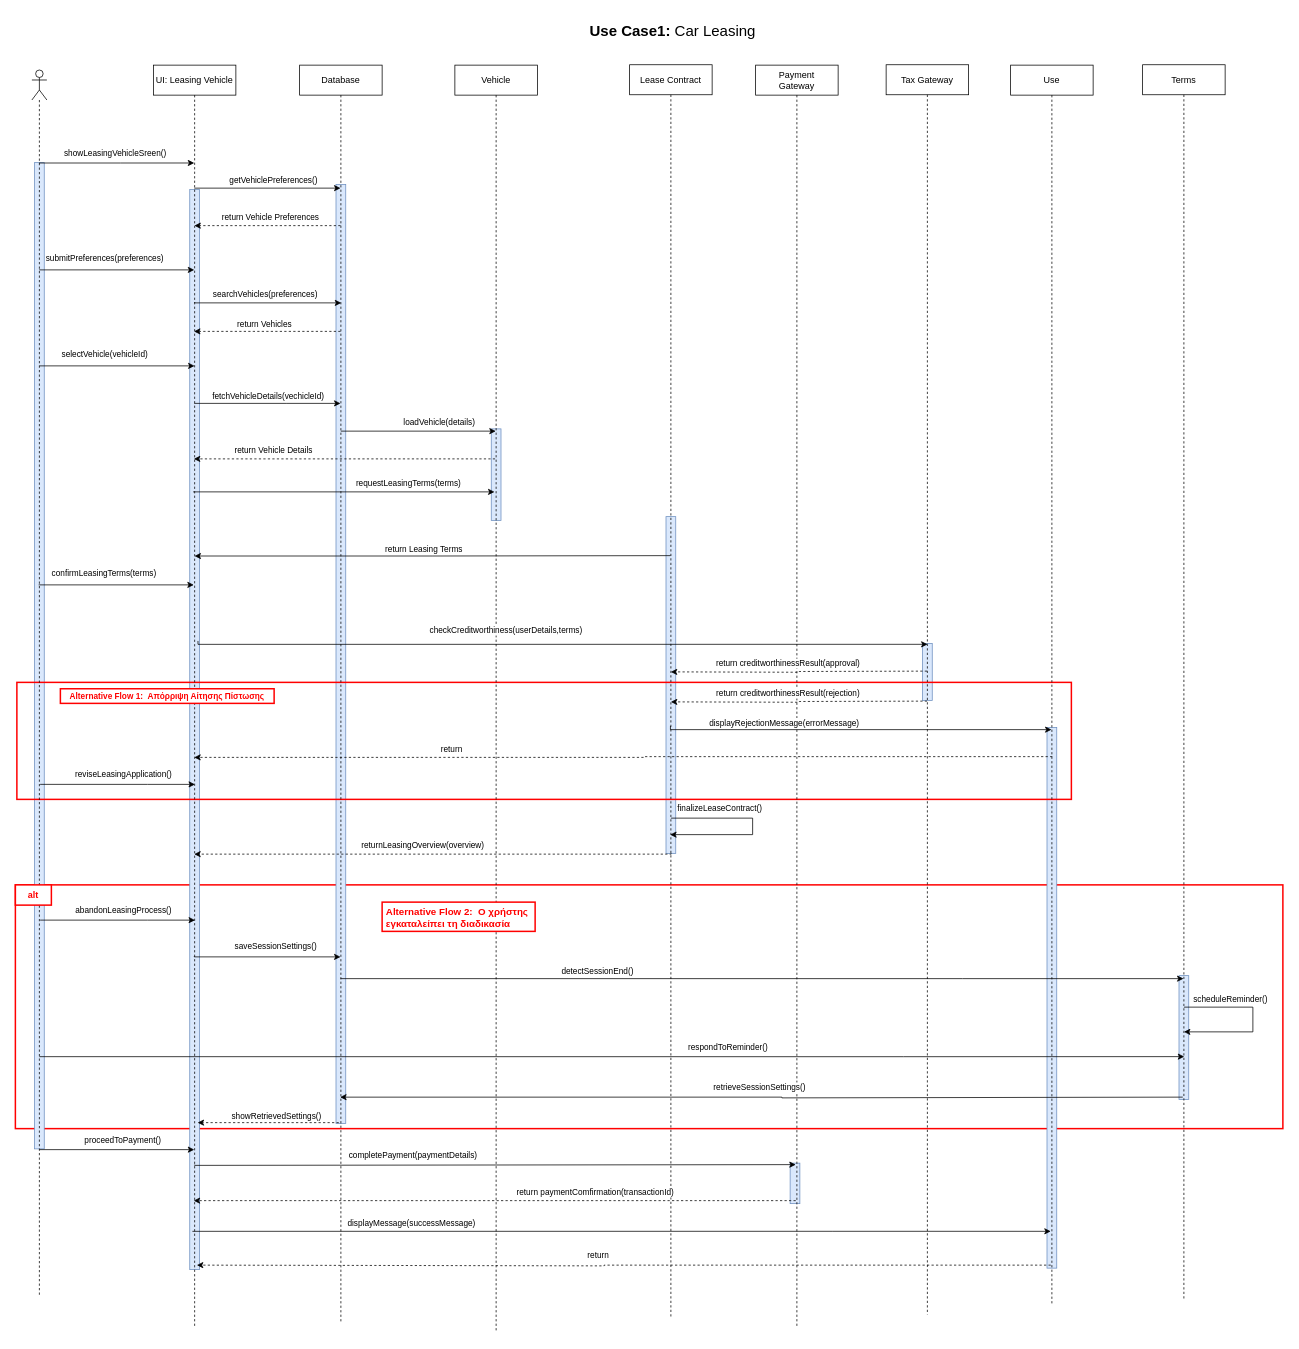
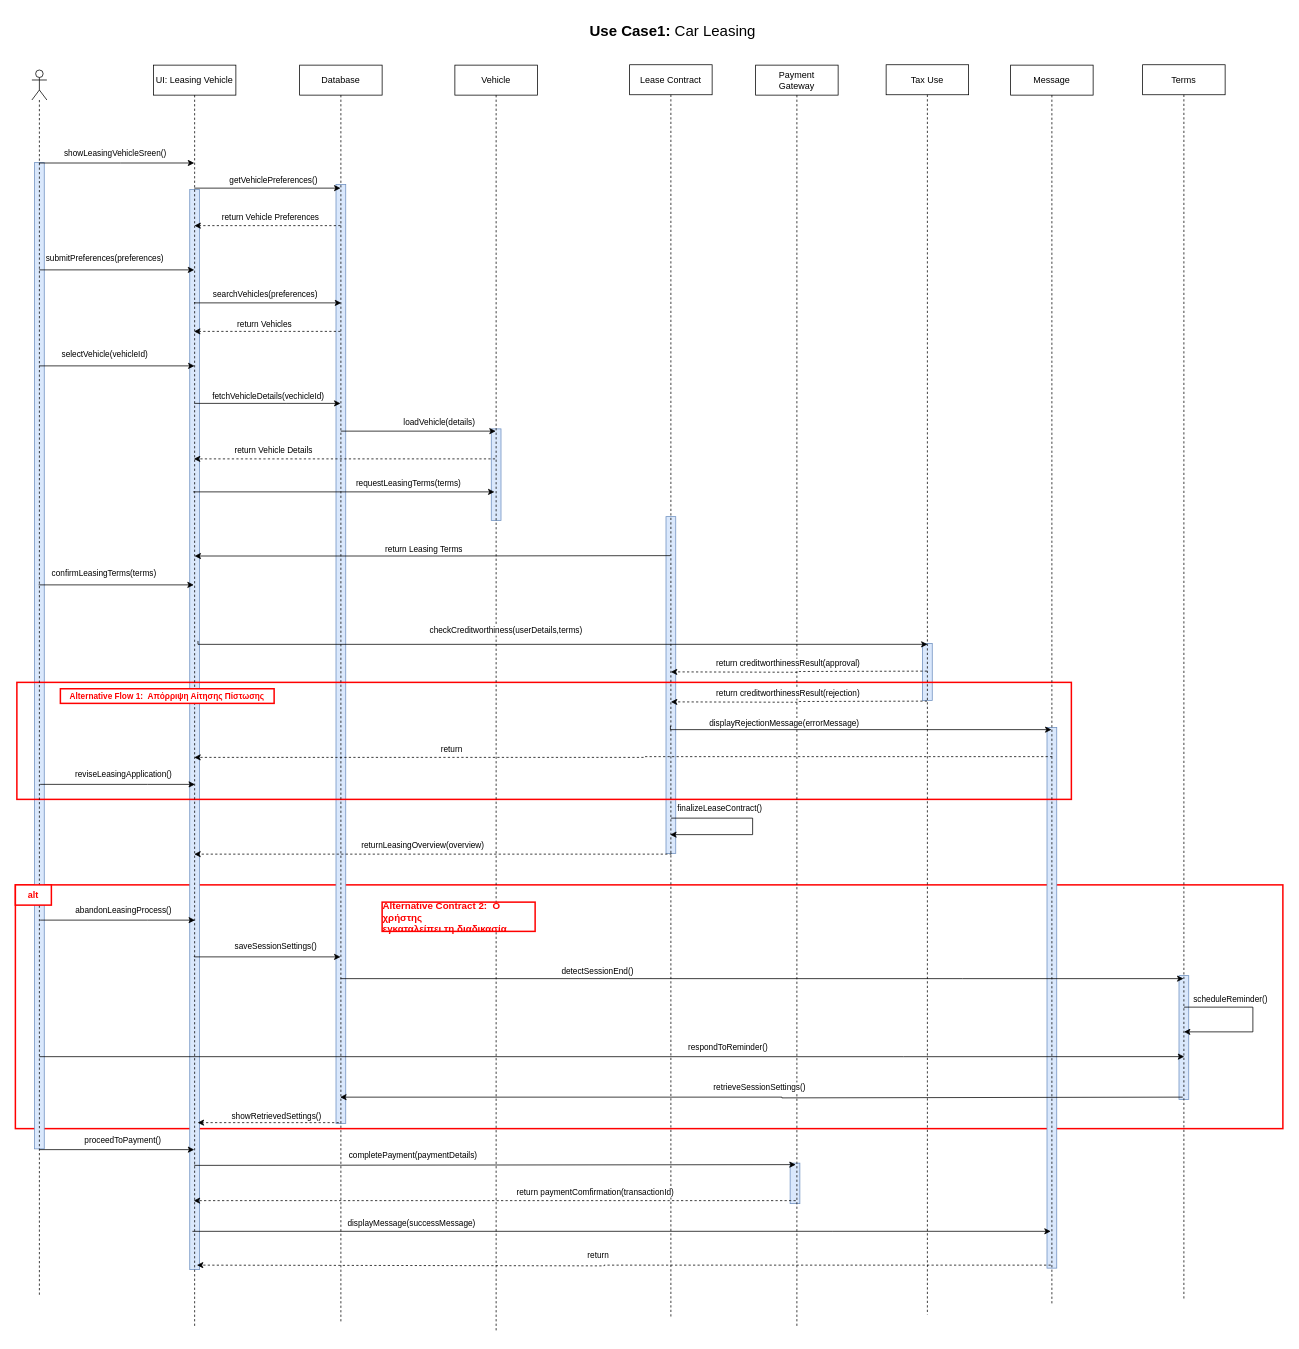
node "Tax Gateway": label "Tax Gateway" -> "Tax Use"
node "Use": label "Use" -> "Message"
node "Alternative Flow 2: Ο χρήστης εγκαταλείπει τη διαδικασία": label "Alternative Flow 2: Ο χρήστης εγκαταλείπει τη διαδικασία" -> "Alternative Contract 2: Ο χρήστης εγκαταλείπει τη διαδικασία"
